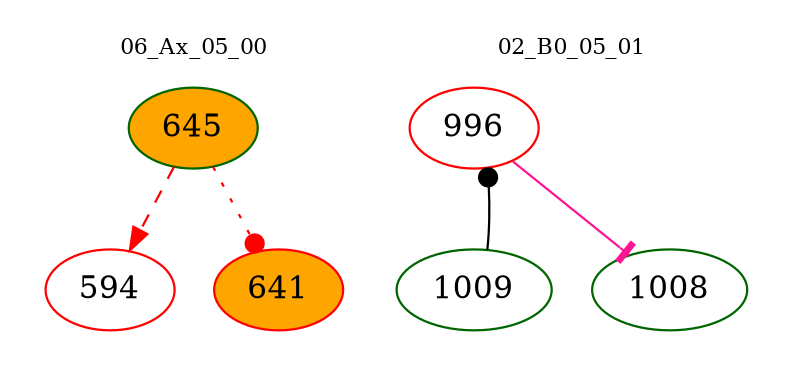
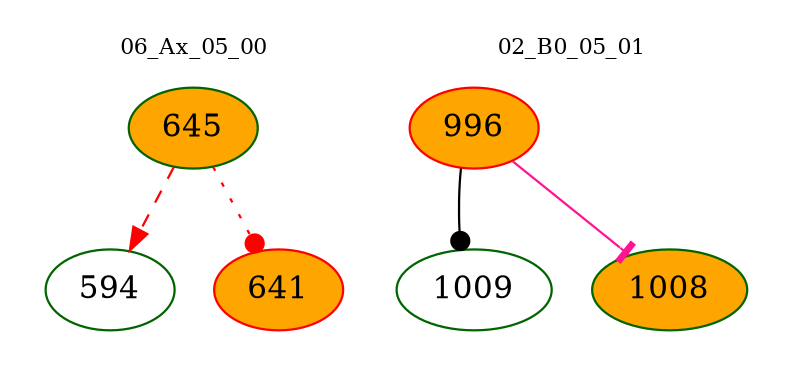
node "996": fillcolor white -> orange
edge "1009" -> "996": reversed
node "594": color red -> darkgreen
node "1008": fillcolor white -> orange
